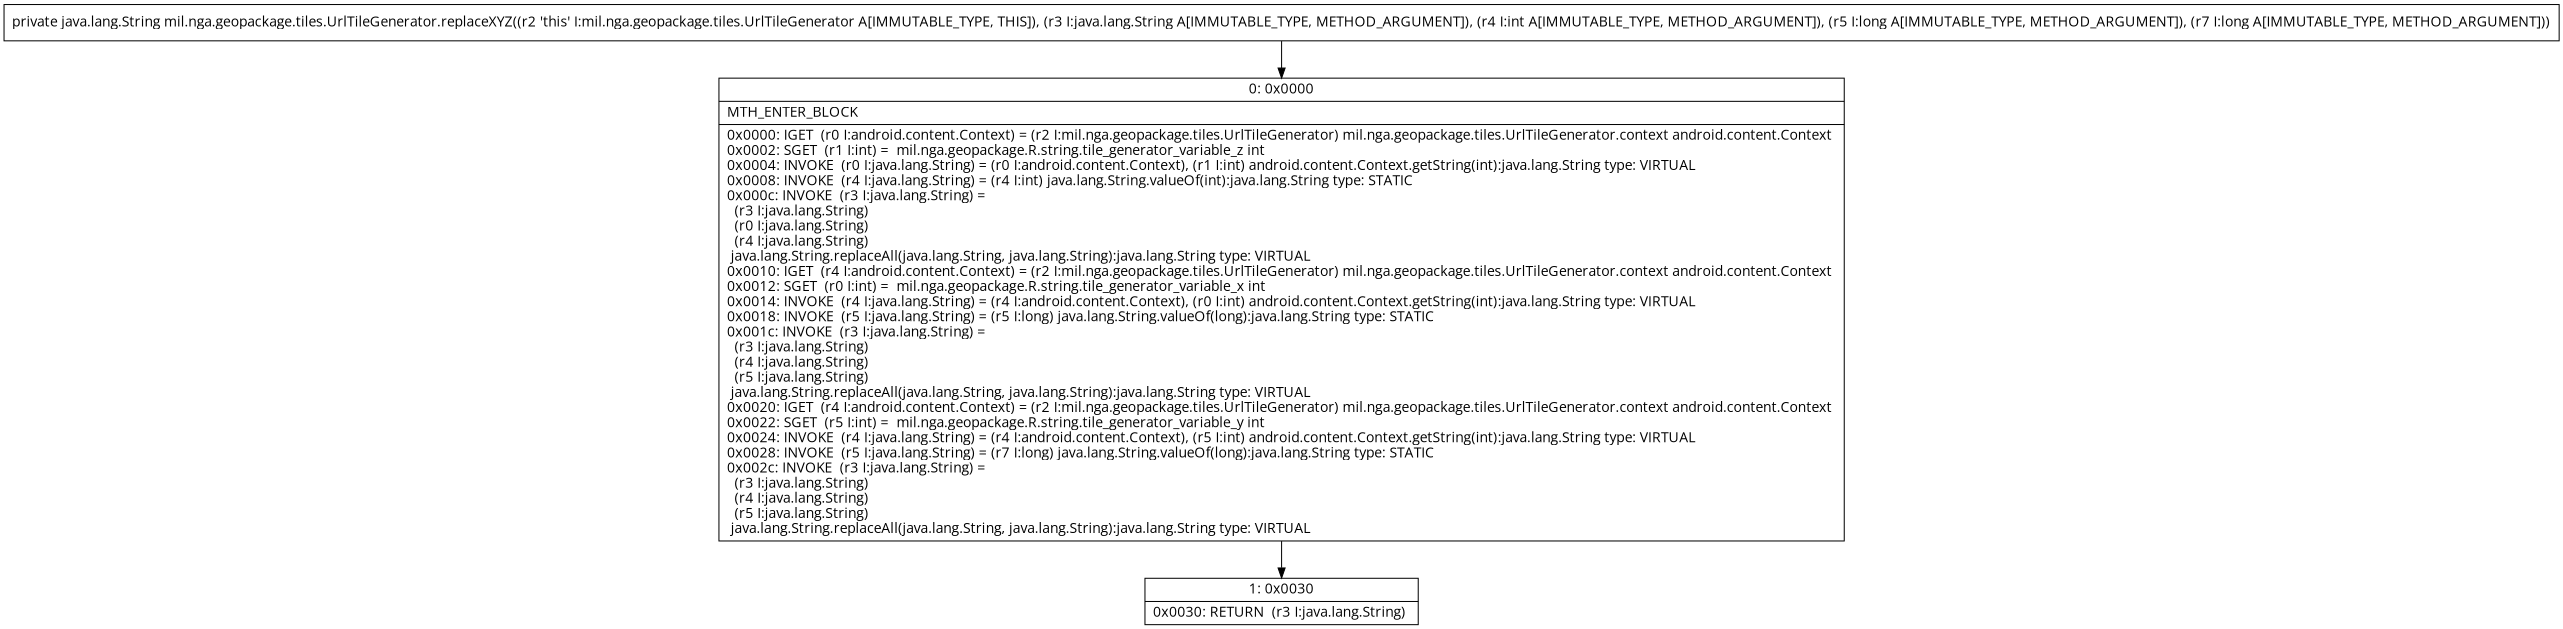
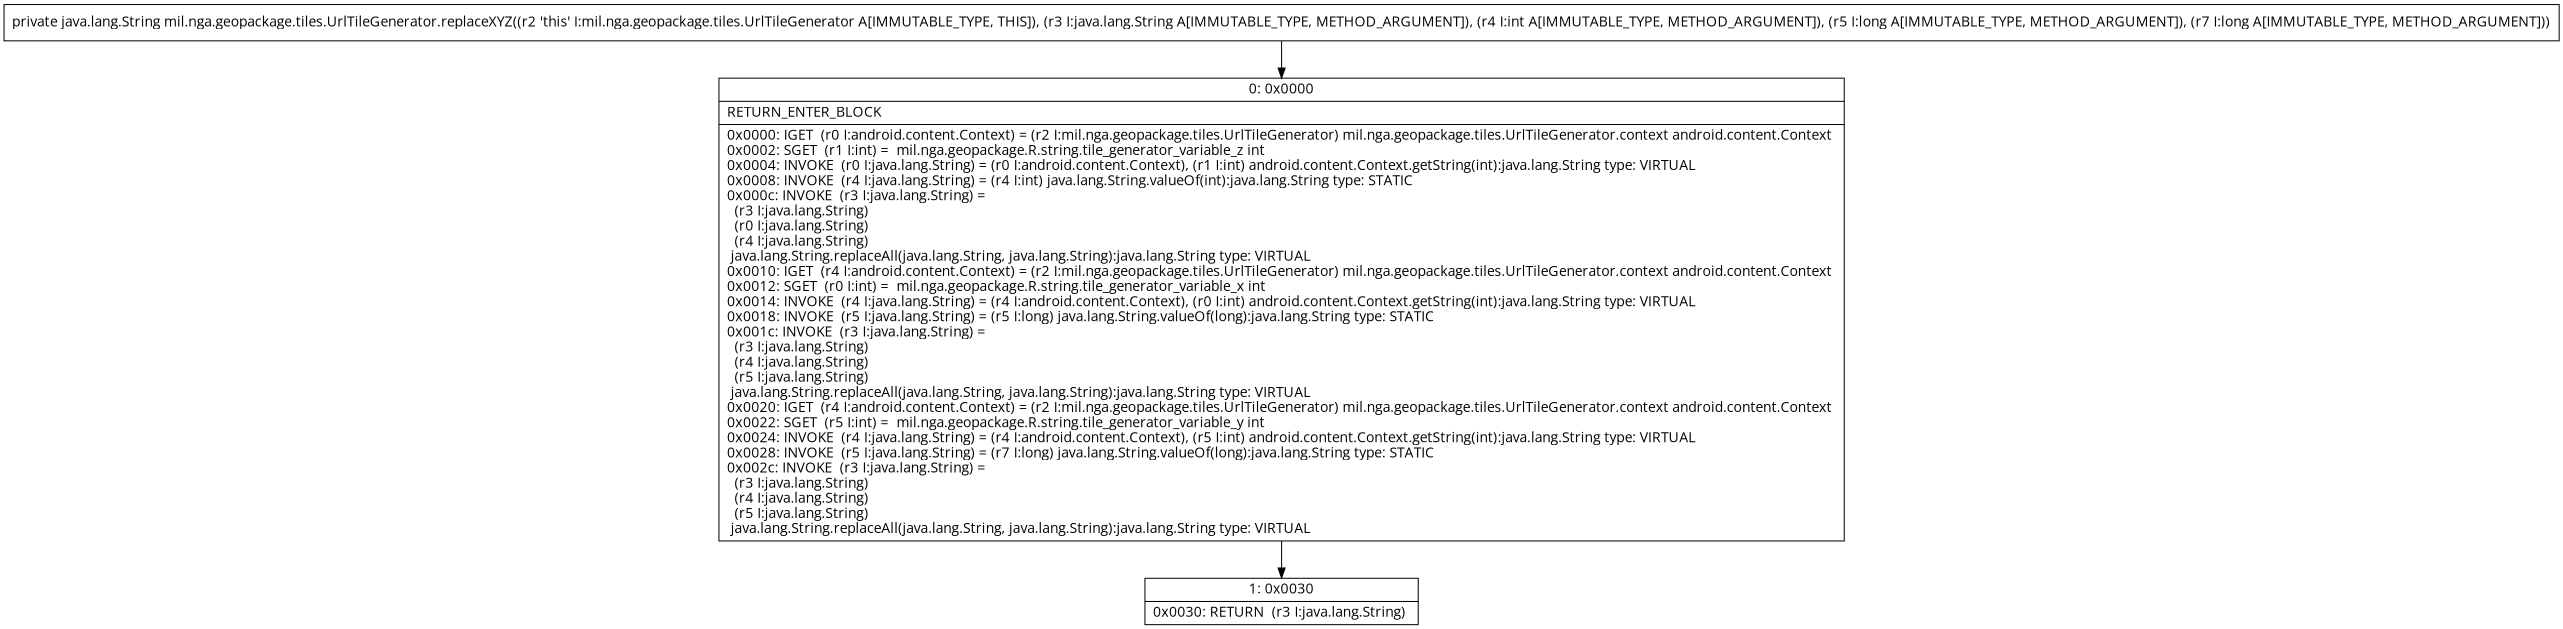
node "0: 0x0000": text "MTH_ENTER_BLOCK" -> "RETURN_ENTER_BLOCK"
